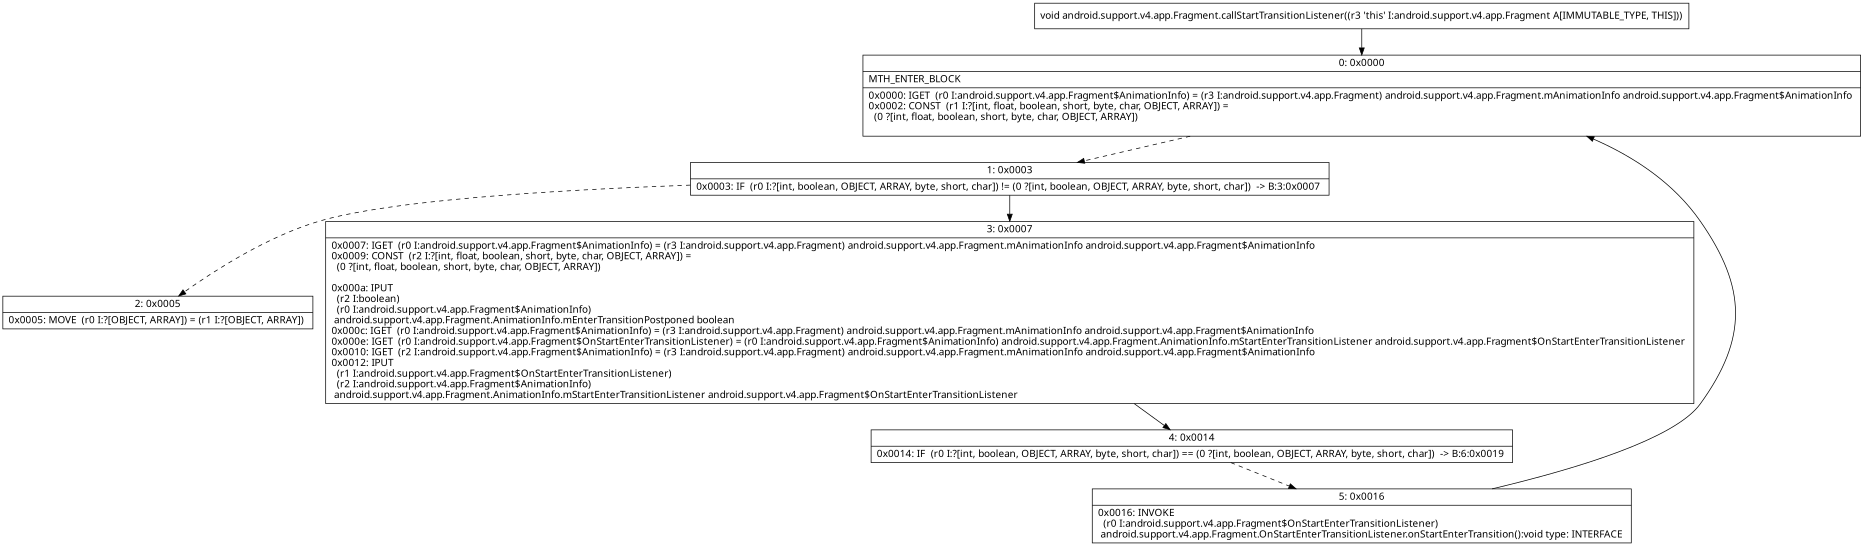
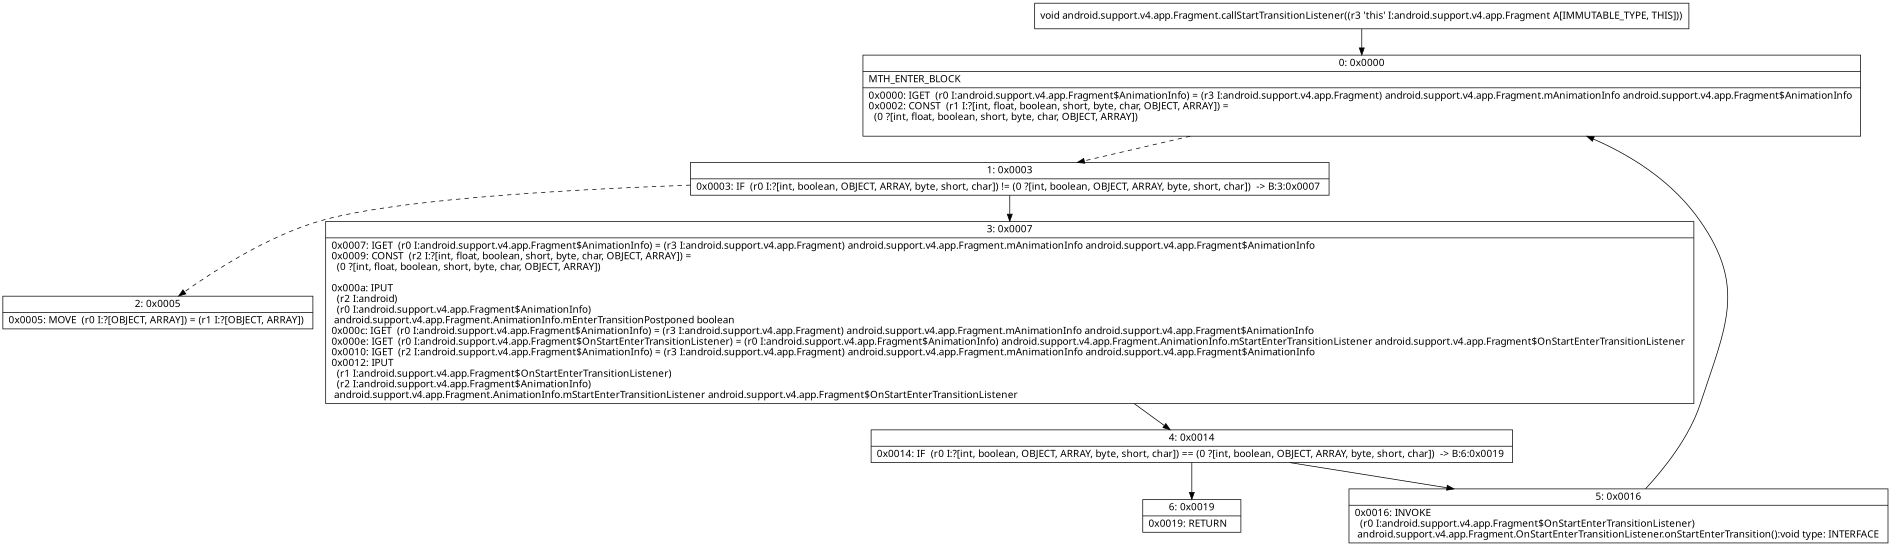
node "3: 0x0007": text "(r2 I:boolean)" -> "(r2 I:android)"
edge "4: 0x0014" -> "5: 0x0016": style dashed -> solid
node "6: 0x0019": added
